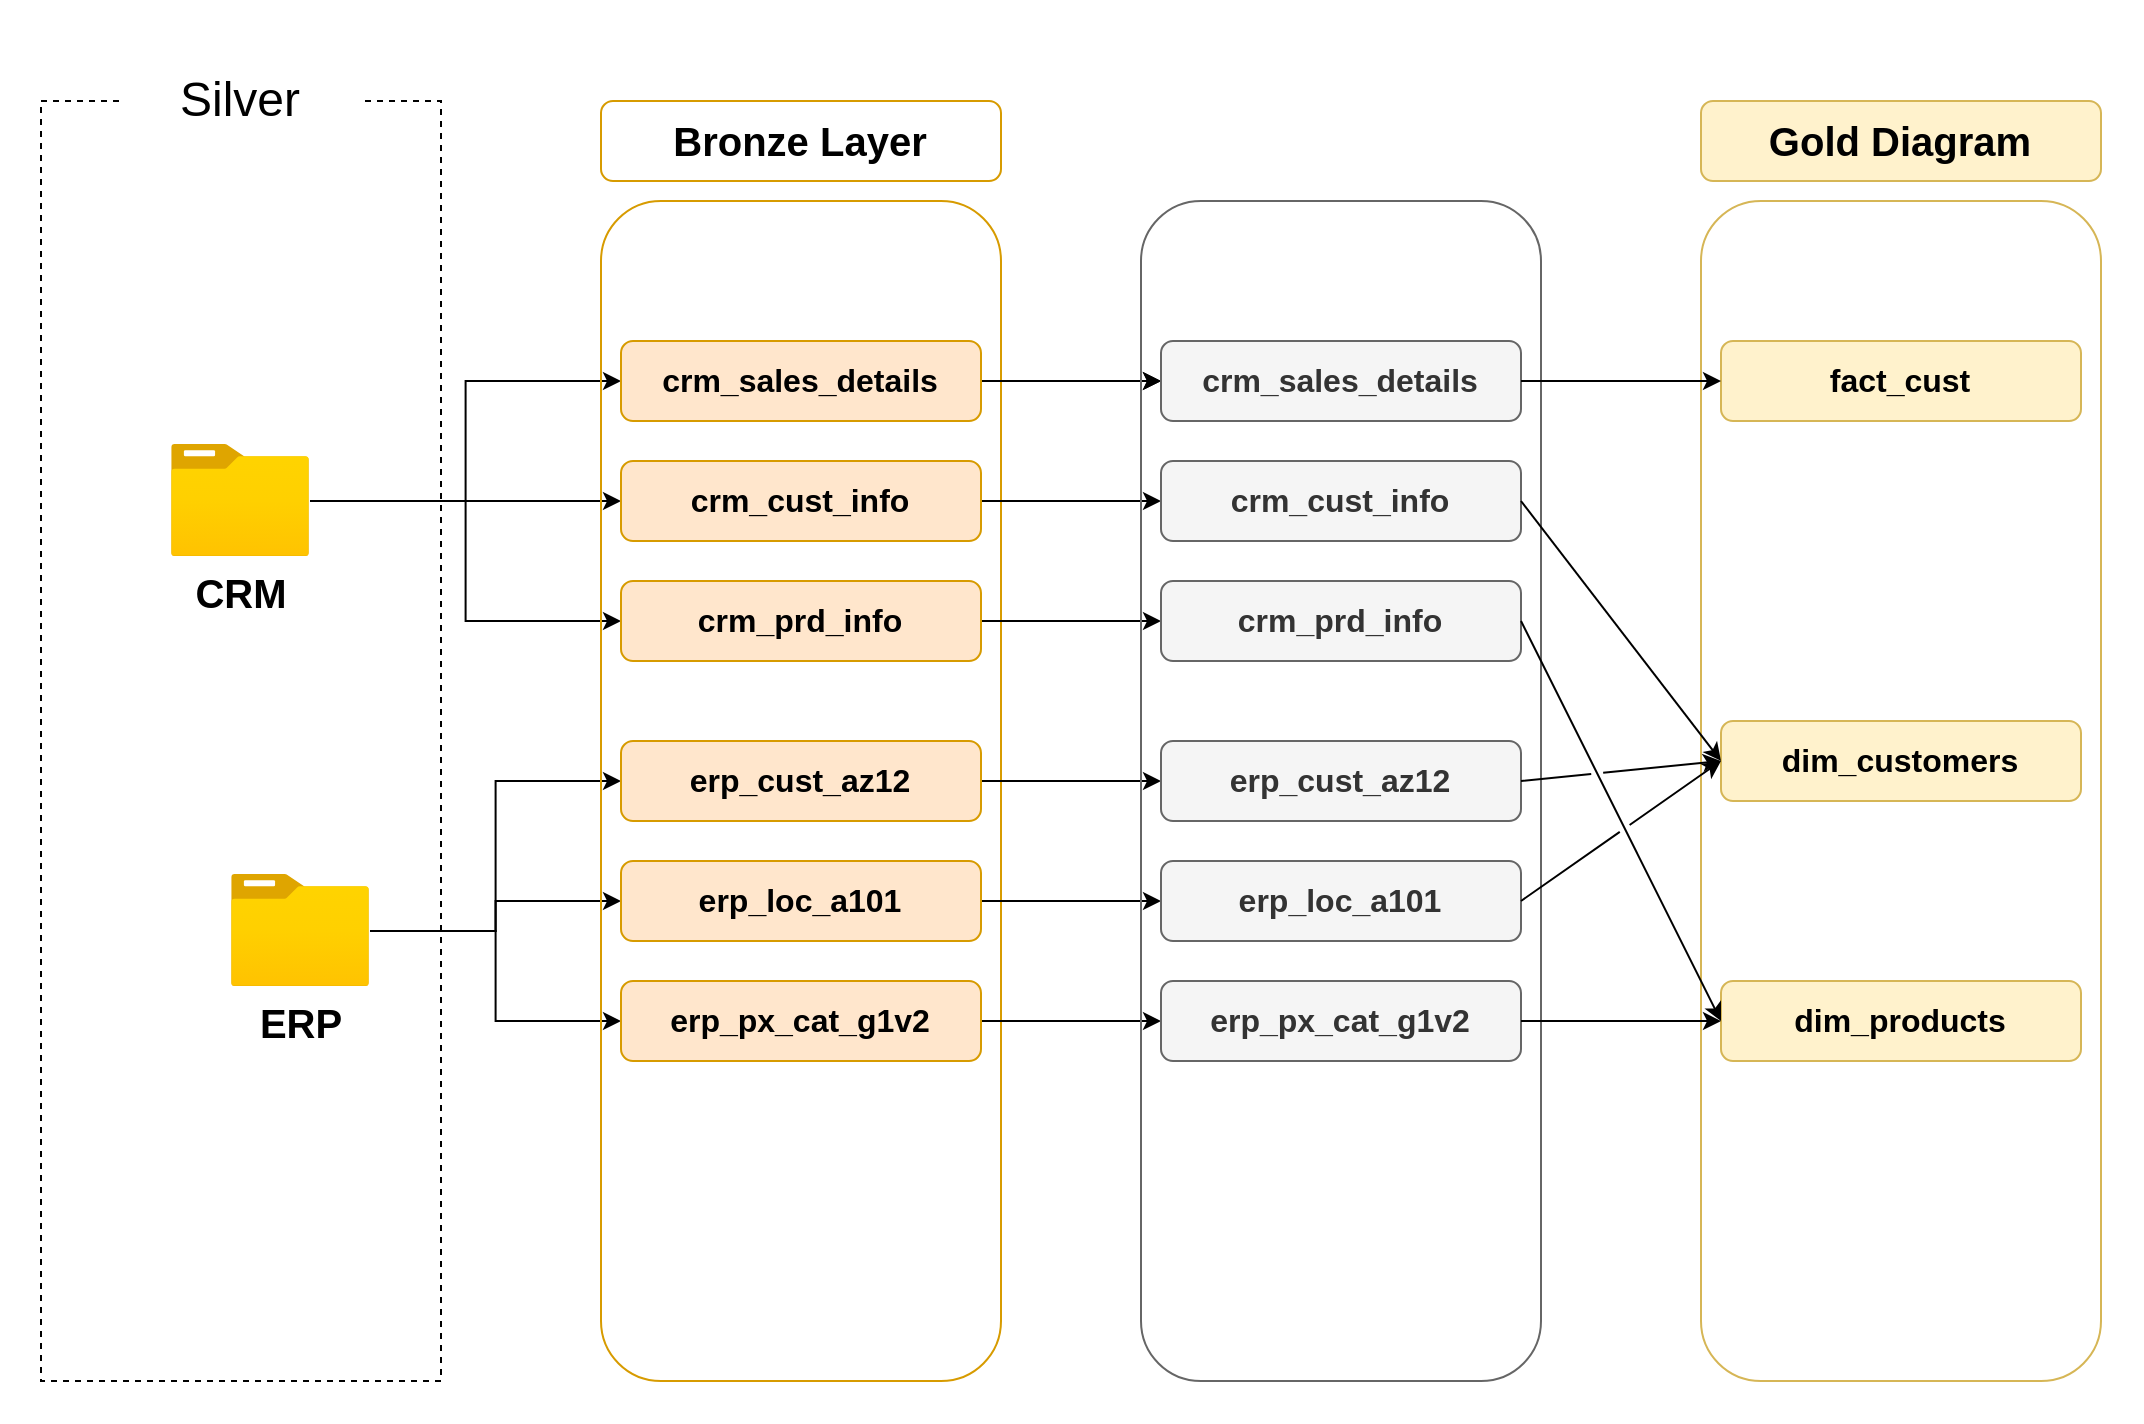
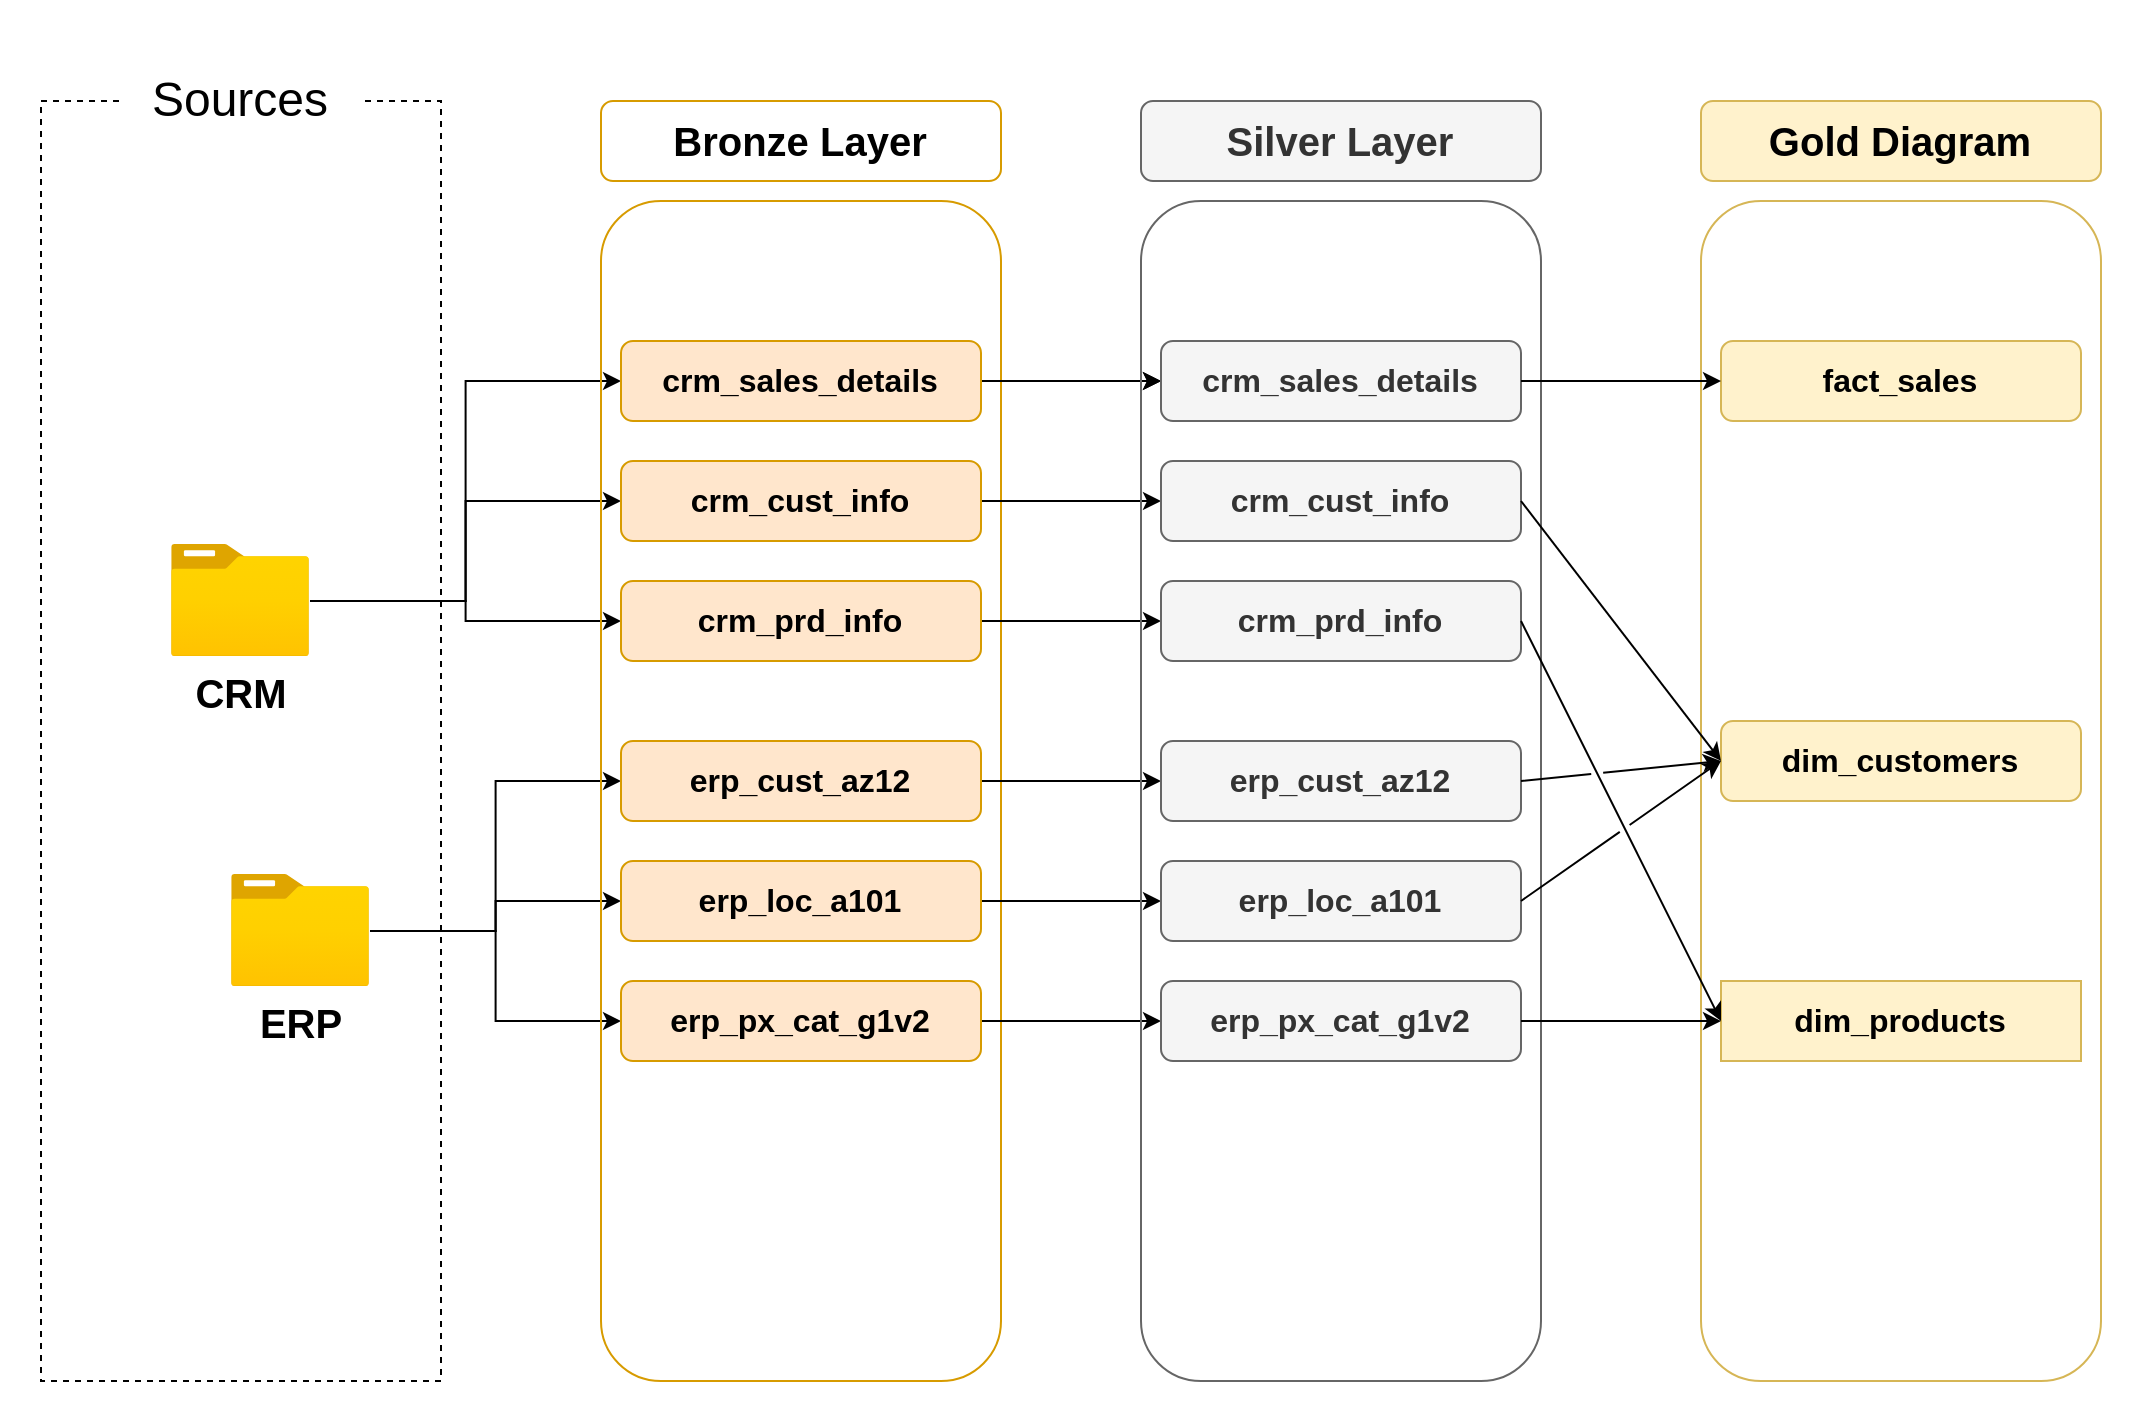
node "Silver": label "Silver" -> "Sources"
node "Silver Layer": added
node "fact_cust": label "fact_cust" -> "fact_sales"
node "CRM": moved (241, 501) -> (241, 601)
node "dim_products": shape rounded rectangle -> rectangle
